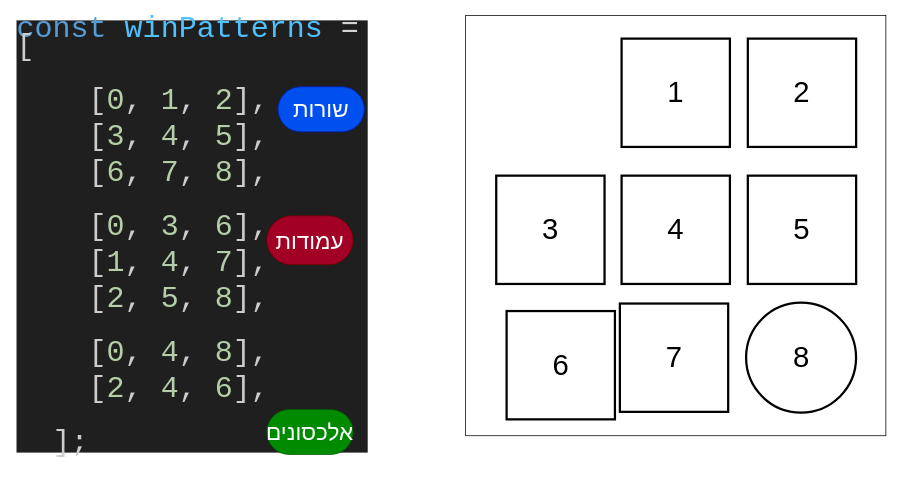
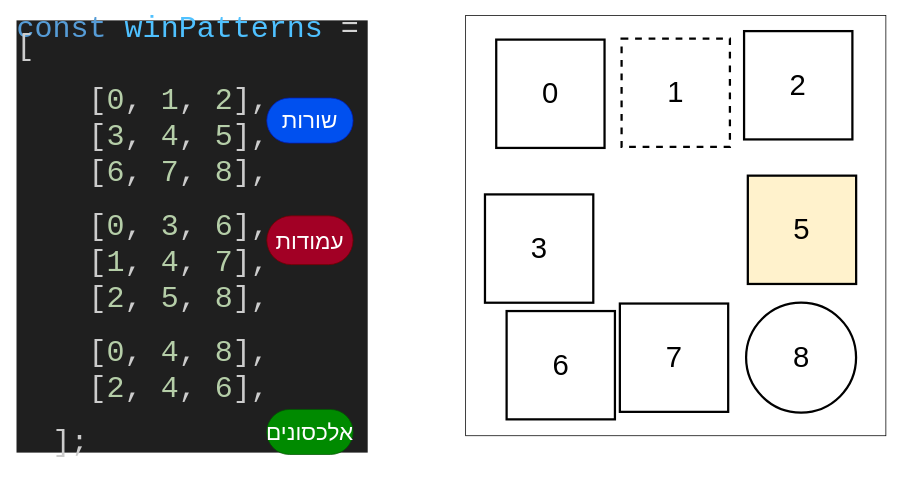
node "1": style solid -> dashed
node "2": moved (802, 93) -> (798, 85)
node "0": added
node "שורות": moved (321, 109) -> (310, 120)
node "3": moved (550, 230) -> (539, 248)
node "4": removed
node "5": fillcolor #ffffff -> #fff2cc
